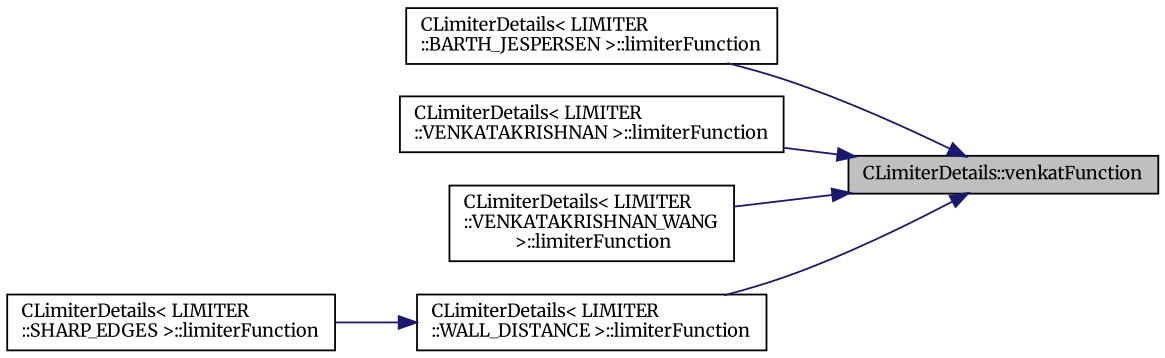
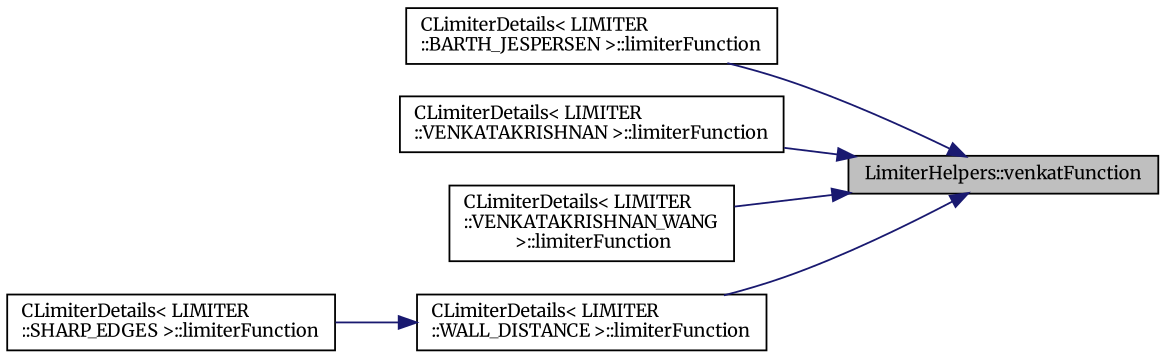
node "CLimiterDetails::venkatFunction": label "CLimiterDetails::venkatFunction" -> "LimiterHelpers::venkatFunction"
